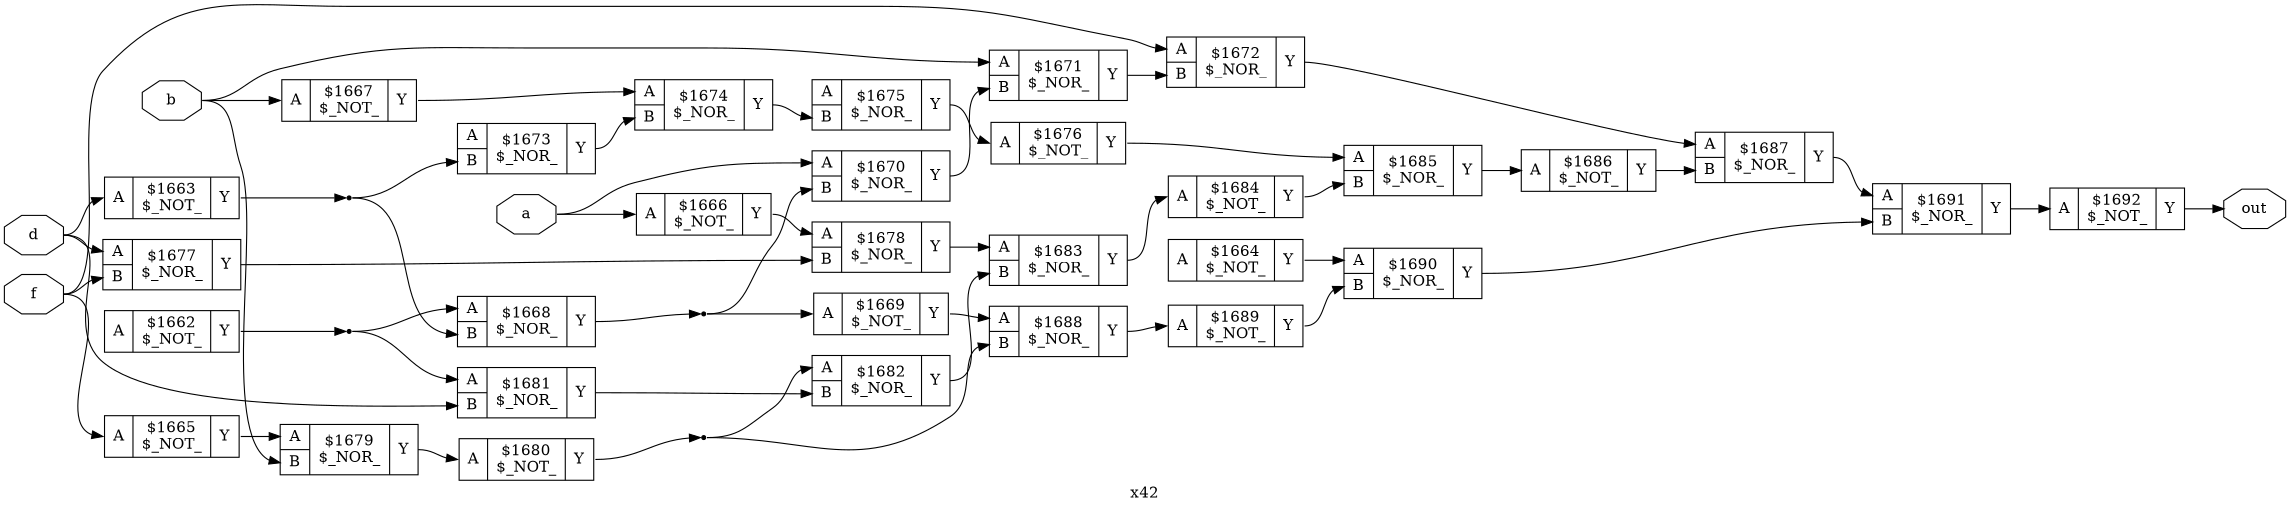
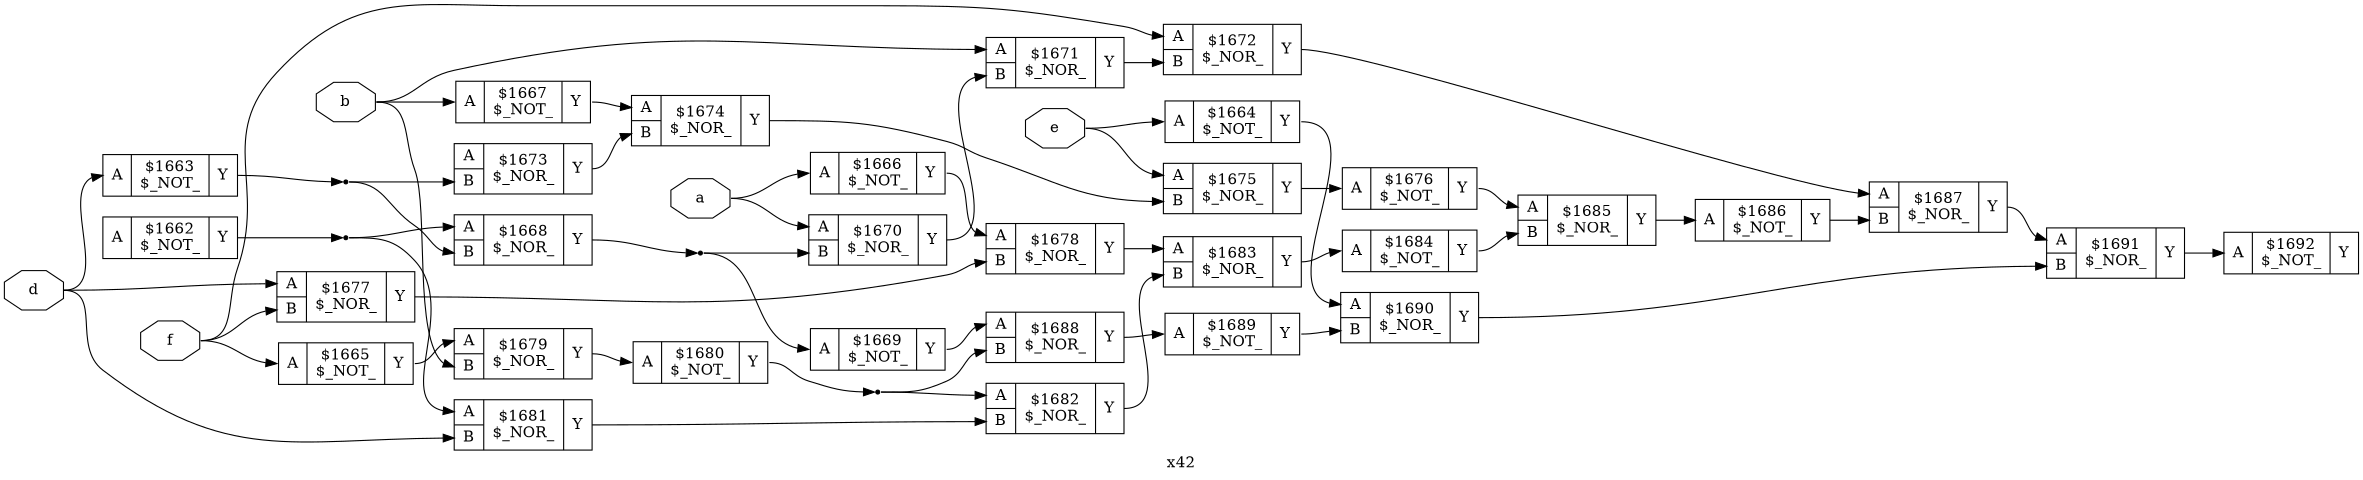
node "e": added
node "out": removed
